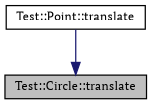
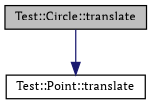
edge "Test::Point::translate" -> "Test::Circle::translate": reversed
